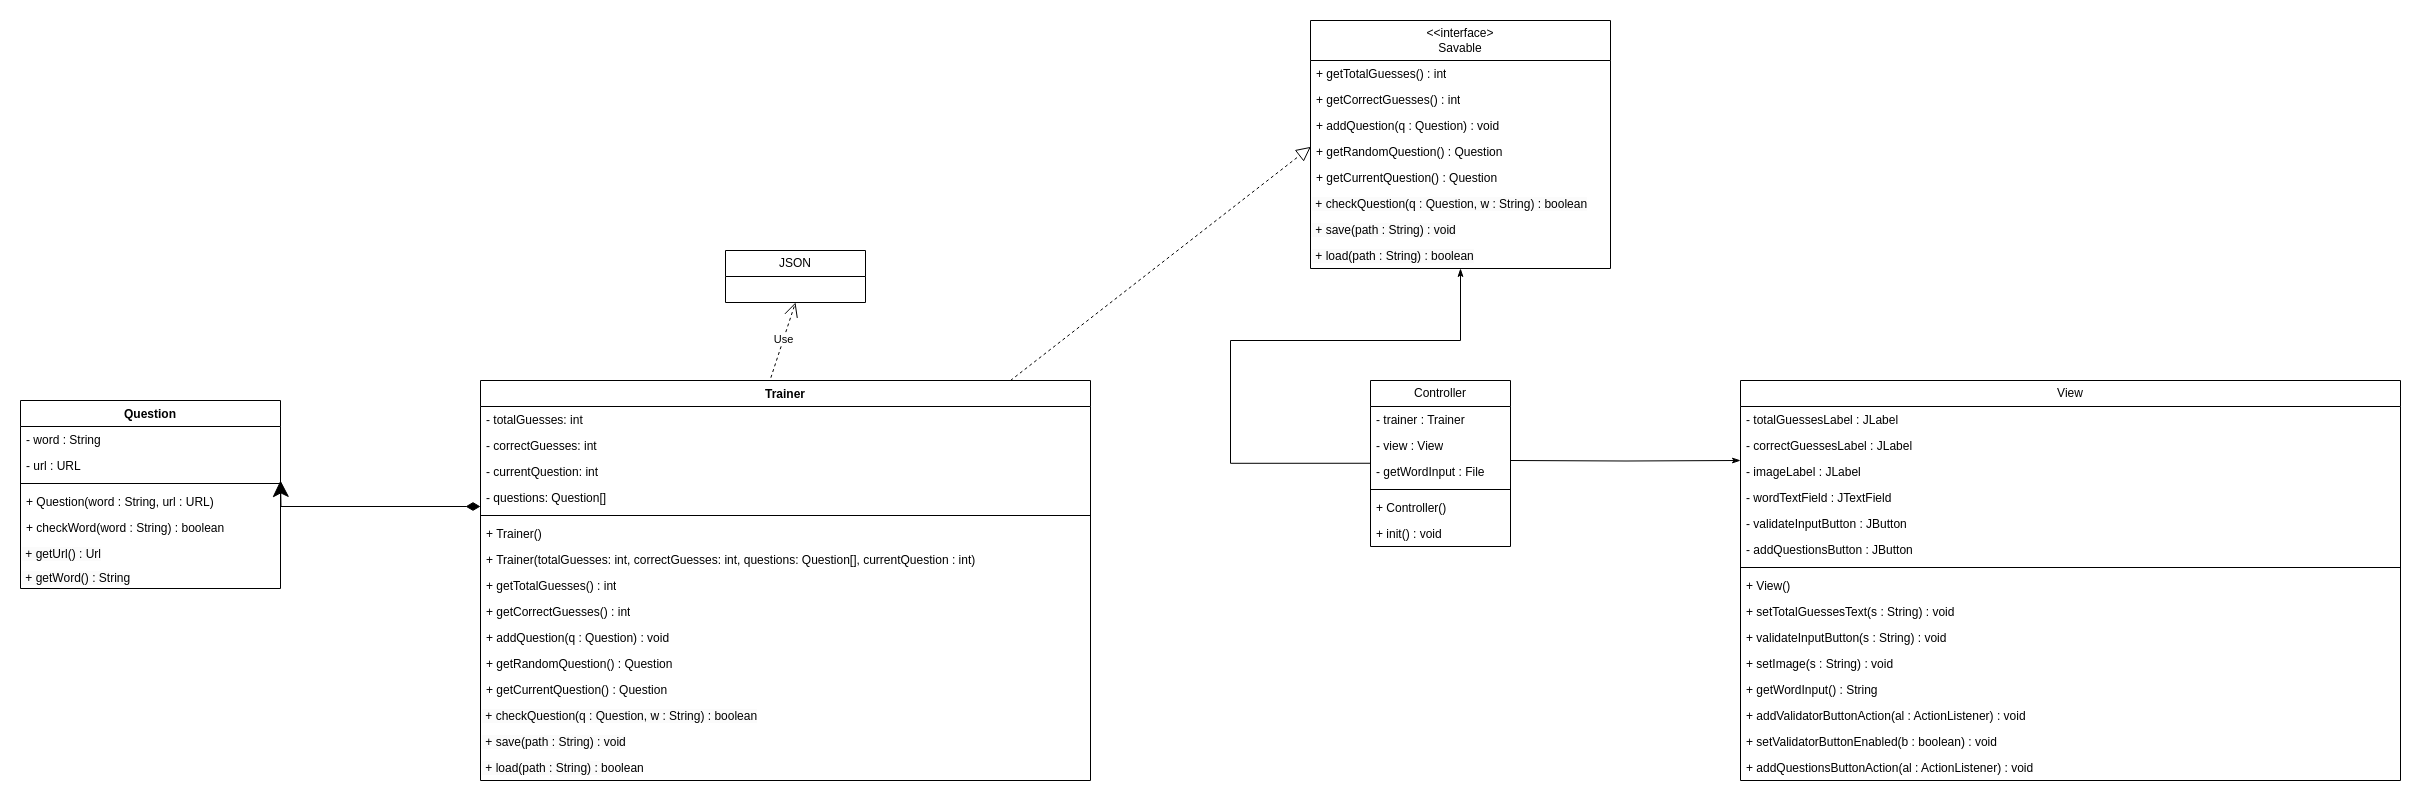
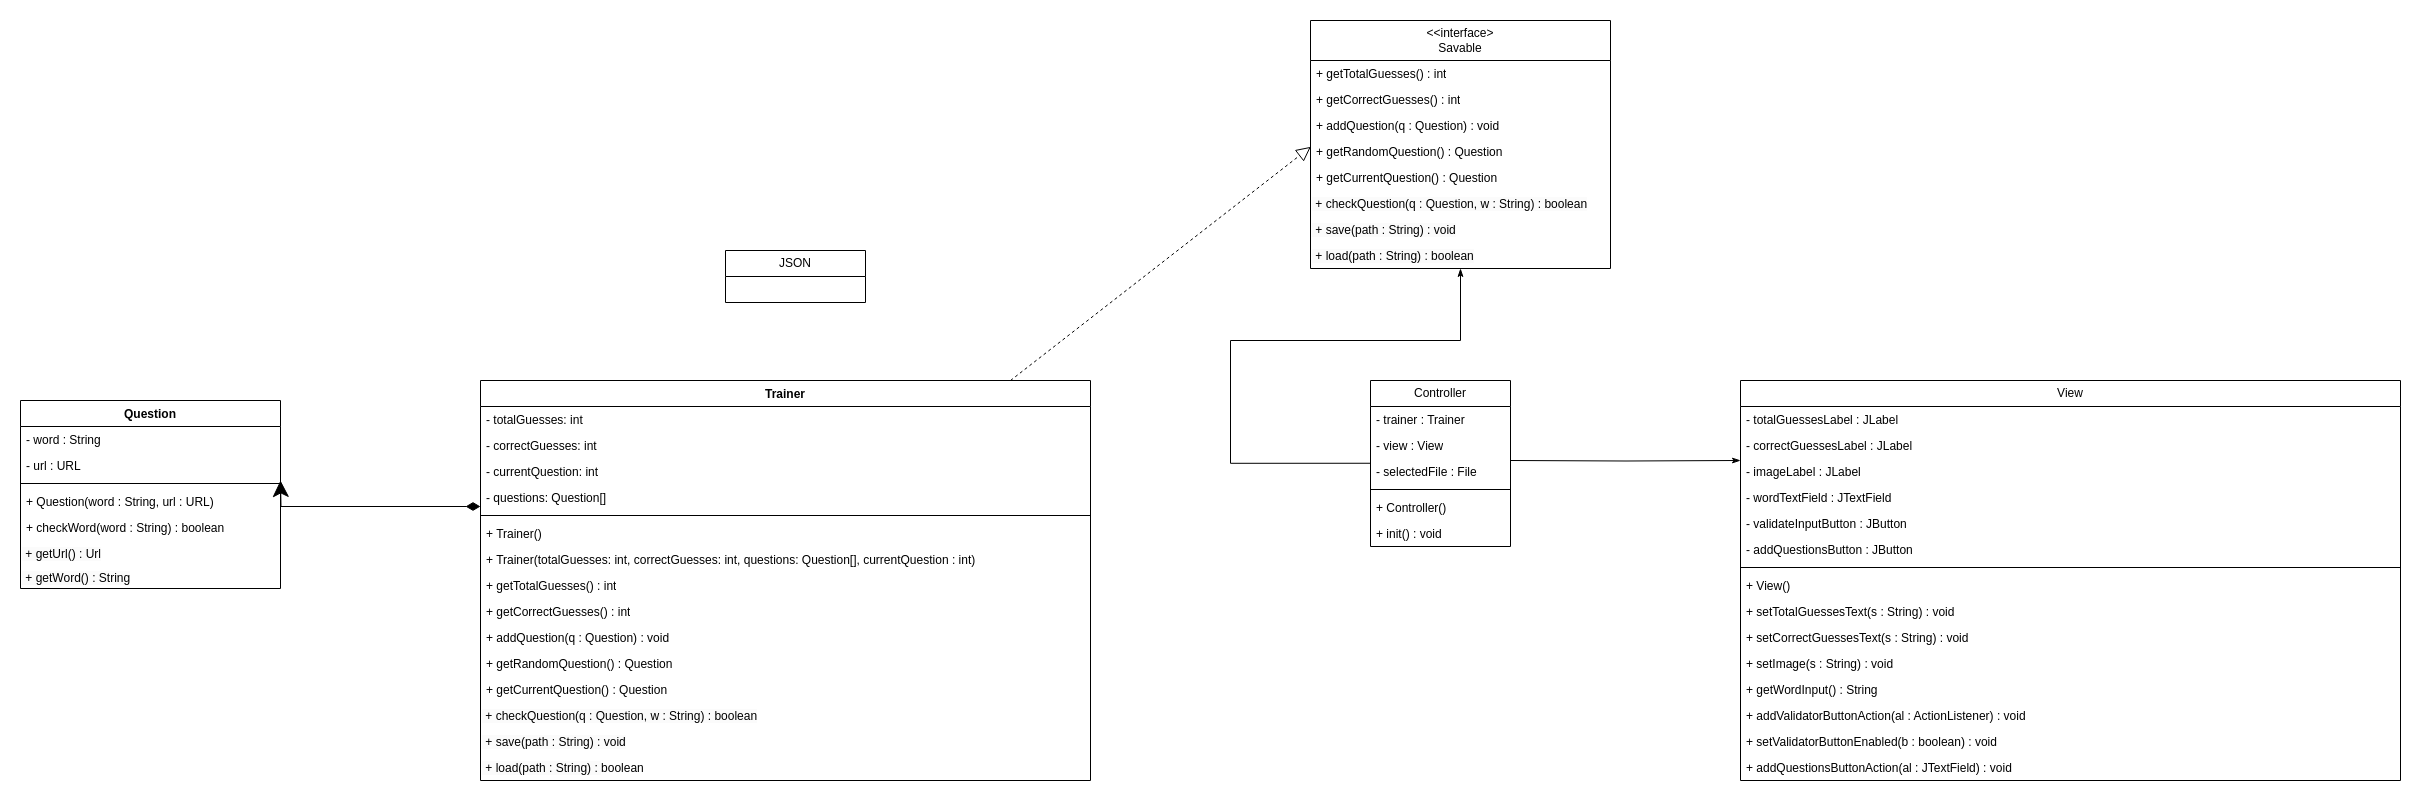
edge "Trainer" -> "JSON": removed, label "Use"
node "- getWordInput : File": label "- getWordInput : File" -> "- selectedFile : File"
node "+ validateInputButton(s : String) : void": label "+ validateInputButton(s : String) : void" -> "+ setCorrectGuessesText(s : String) : void"
node "+ addQuestionsButtonAction(al : ActionListener) : void": label "+ addQuestionsButtonAction(al : ActionListener) : void" -> "+ addQuestionsButtonAction(al : JTextField) : void"
